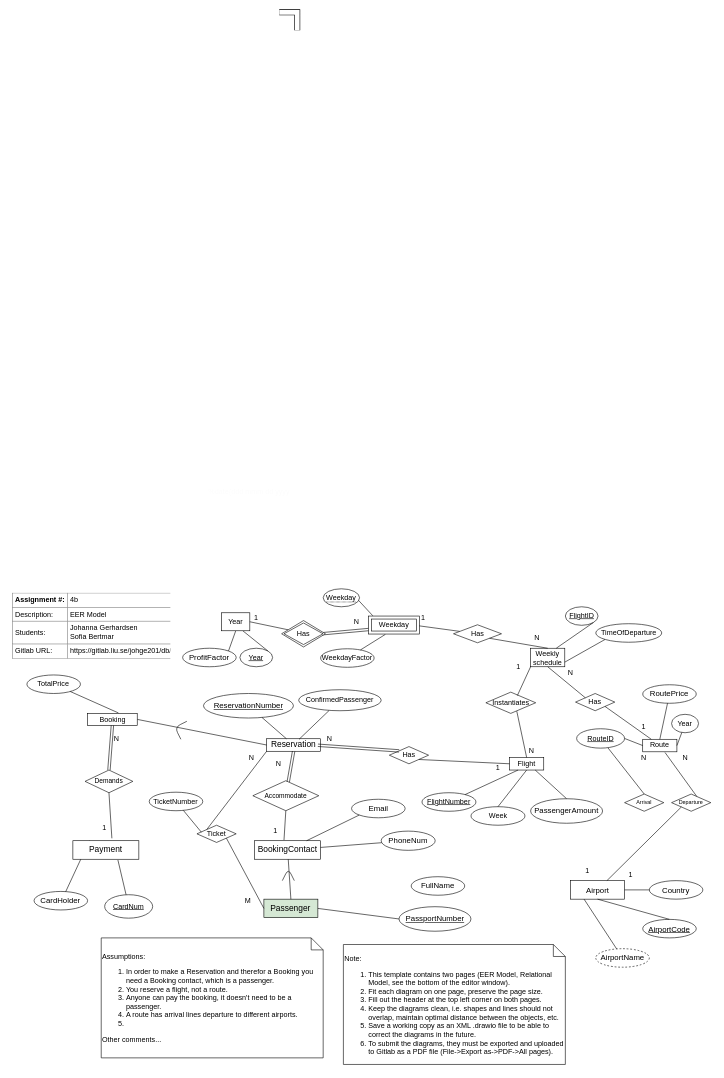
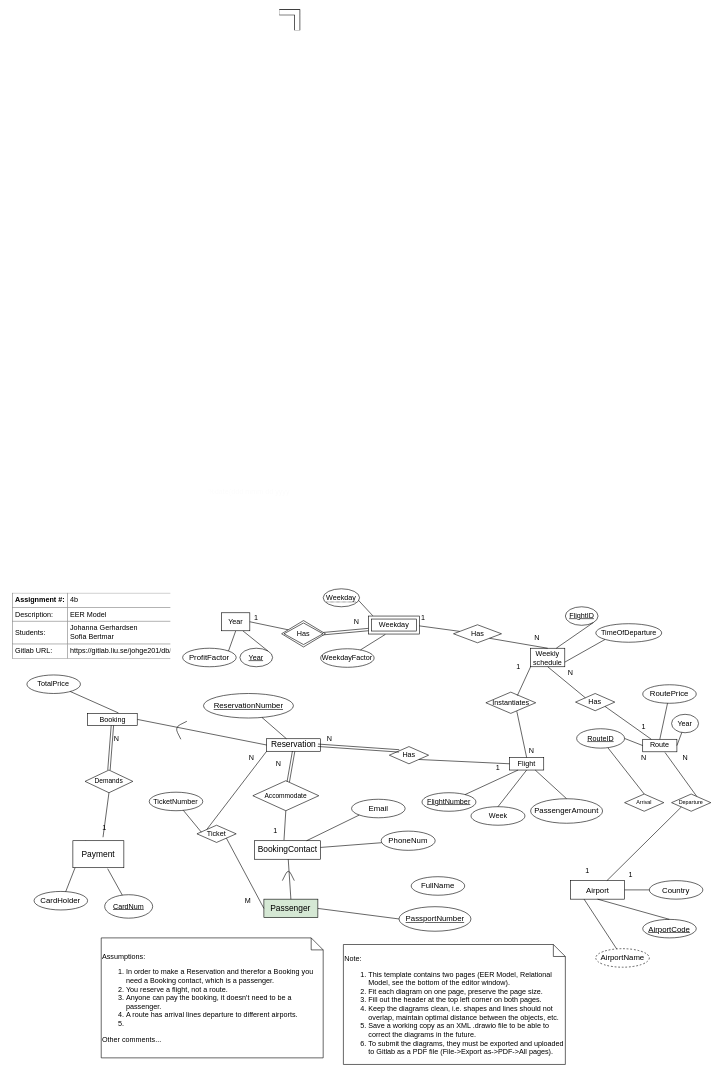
node "ConfirmedPassenger": removed
edge "ConfirmedPassenger" -- "Reservation": removed
node "Payment": size 66x19 -> 51x27
